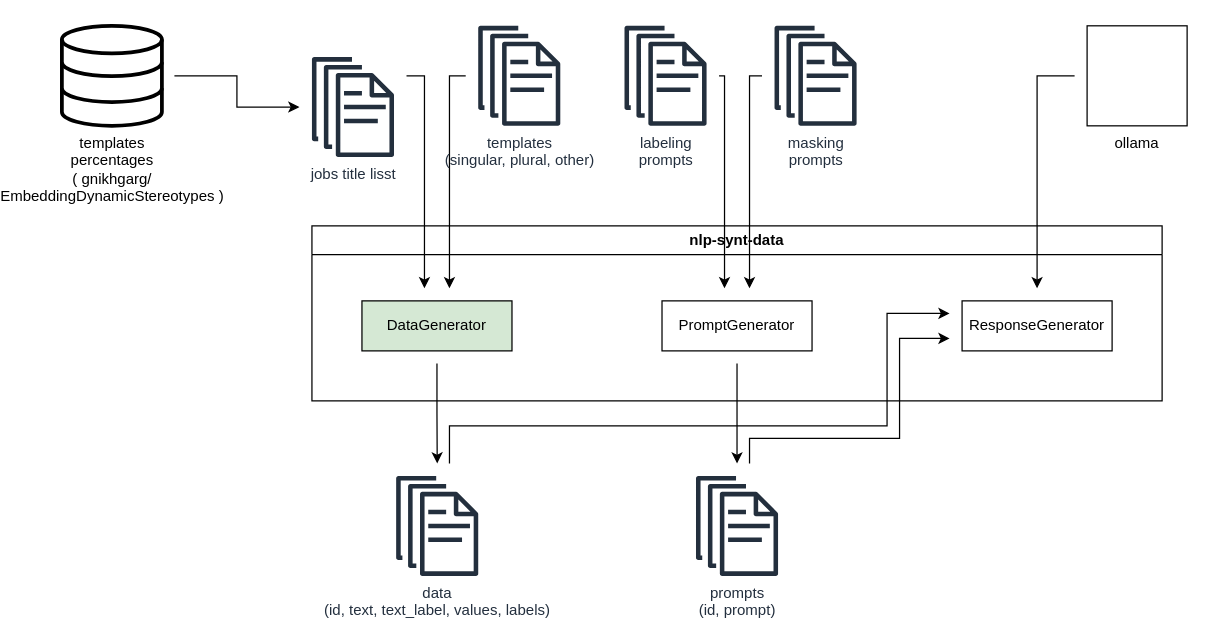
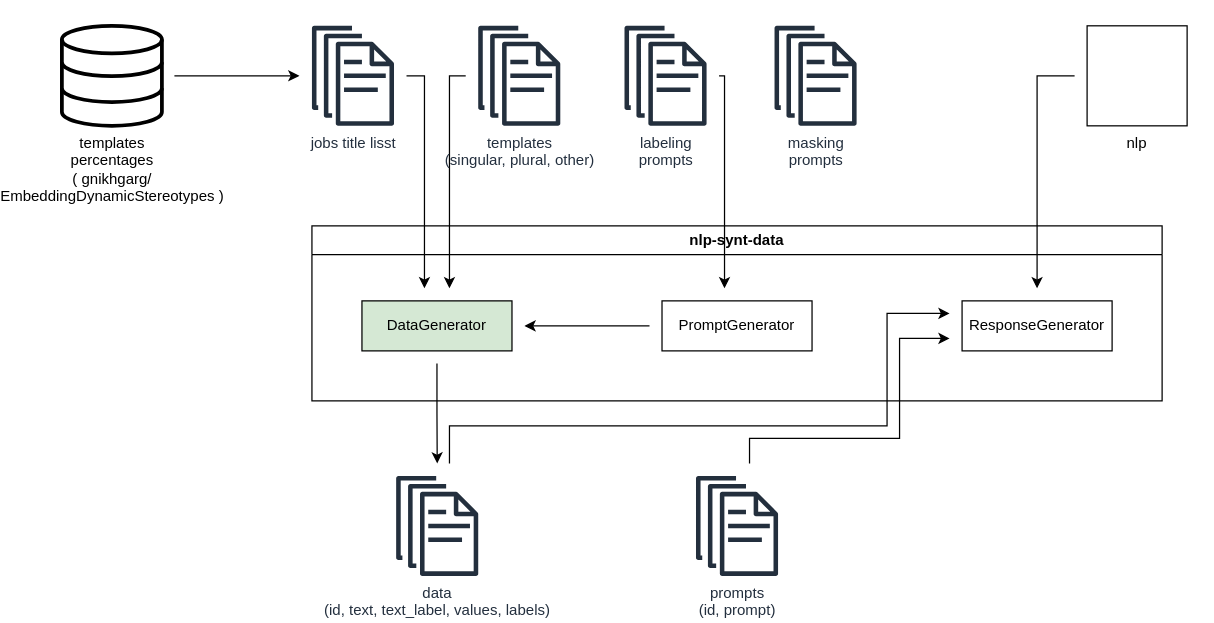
node "jobs title lisst": moved (353, 107) -> (353, 76)
node "ollama": label "ollama" -> "nlp"
edge "masking prompts" -> "PromptGenerator": removed
edge "PromptGenerator" -> "prompts (id, prompt)": now "PromptGenerator" -> "DataGenerator"
